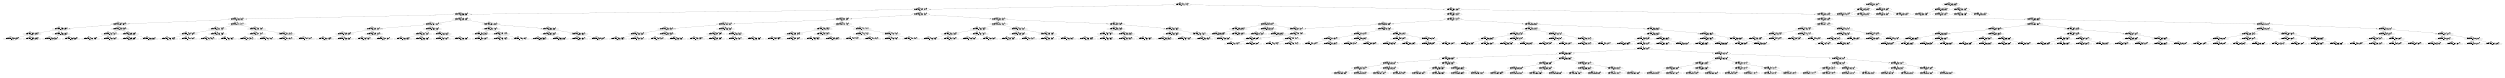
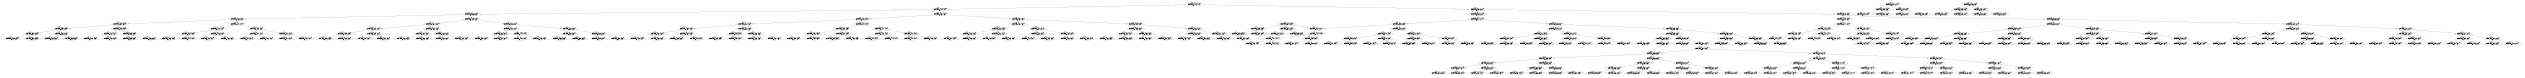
node "Node{data=[3507, 3507]}": added
